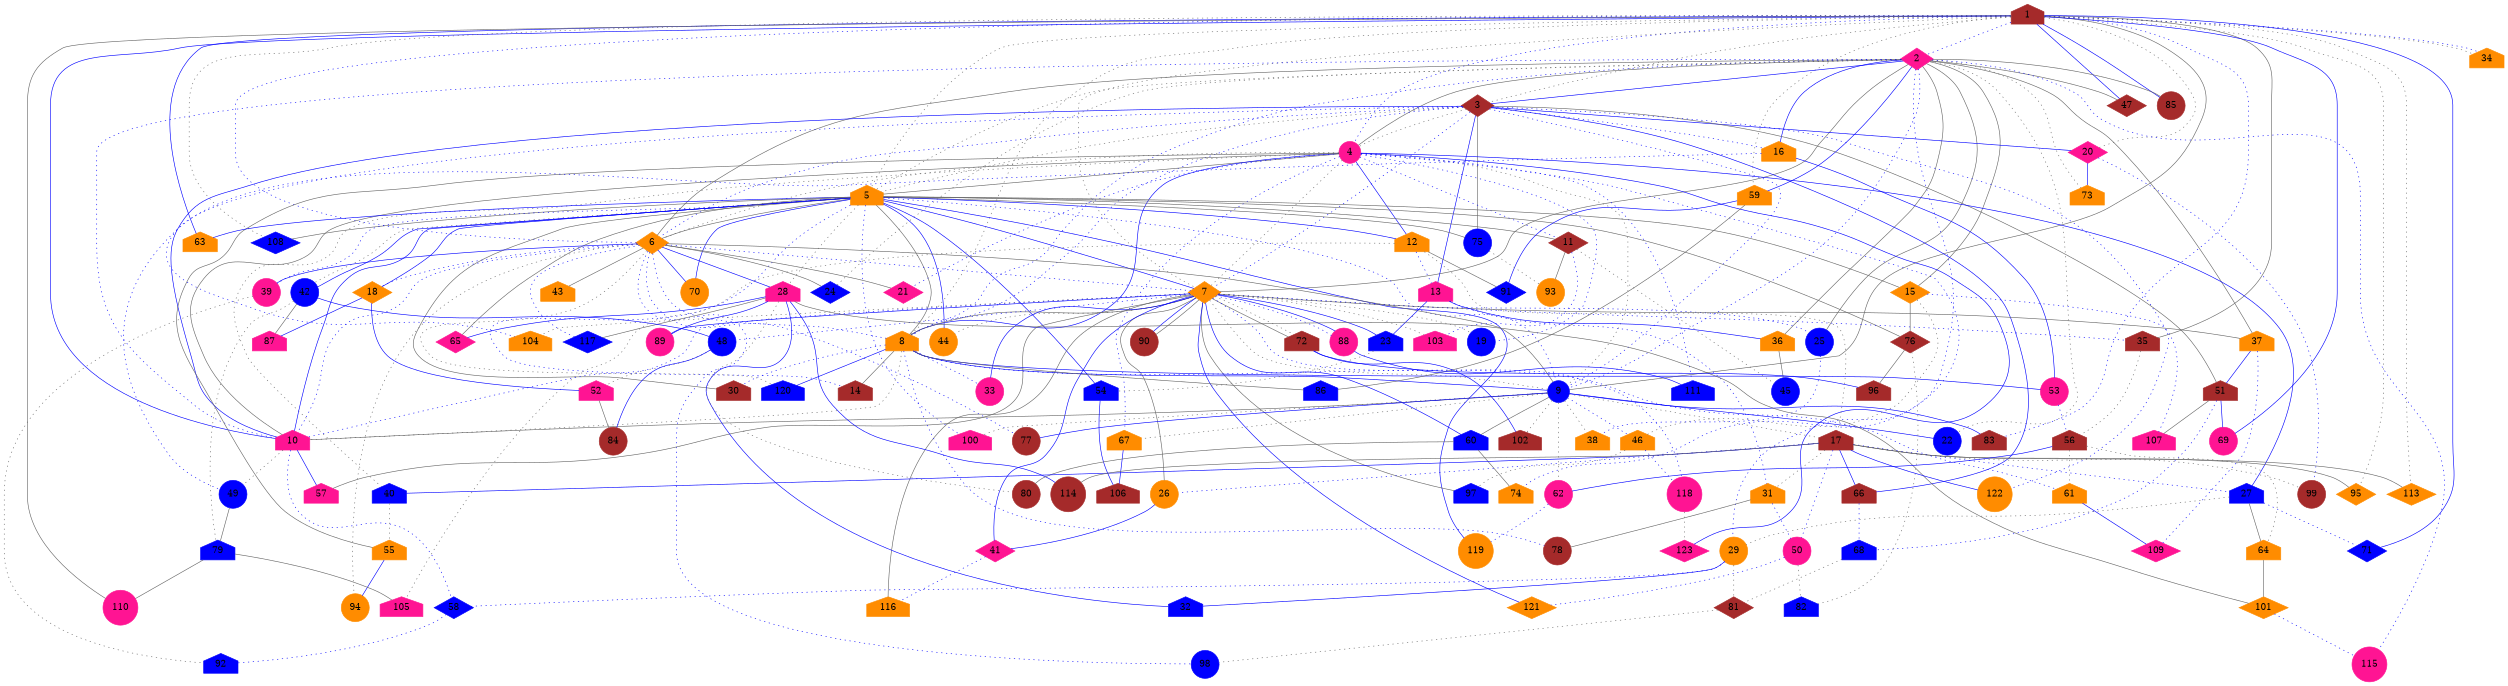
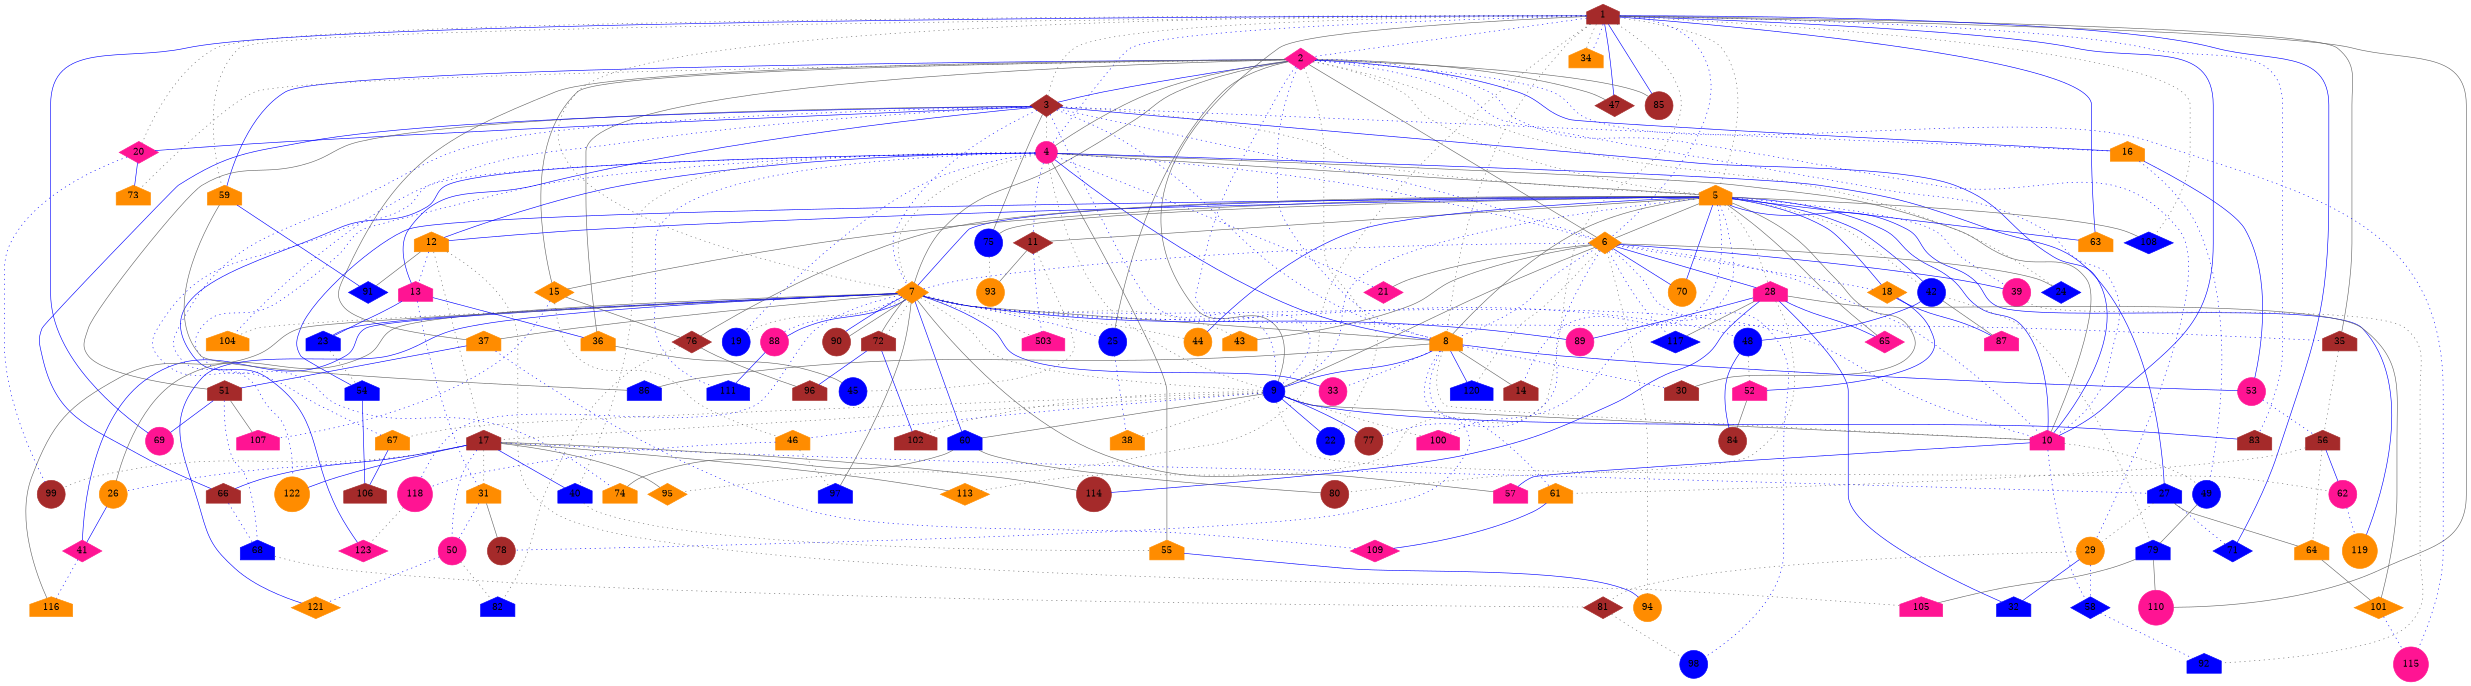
edge "4" -- "6": color gray40 -> blue
edge "7" -- "43": added
node "103": label "103" -> "503"
